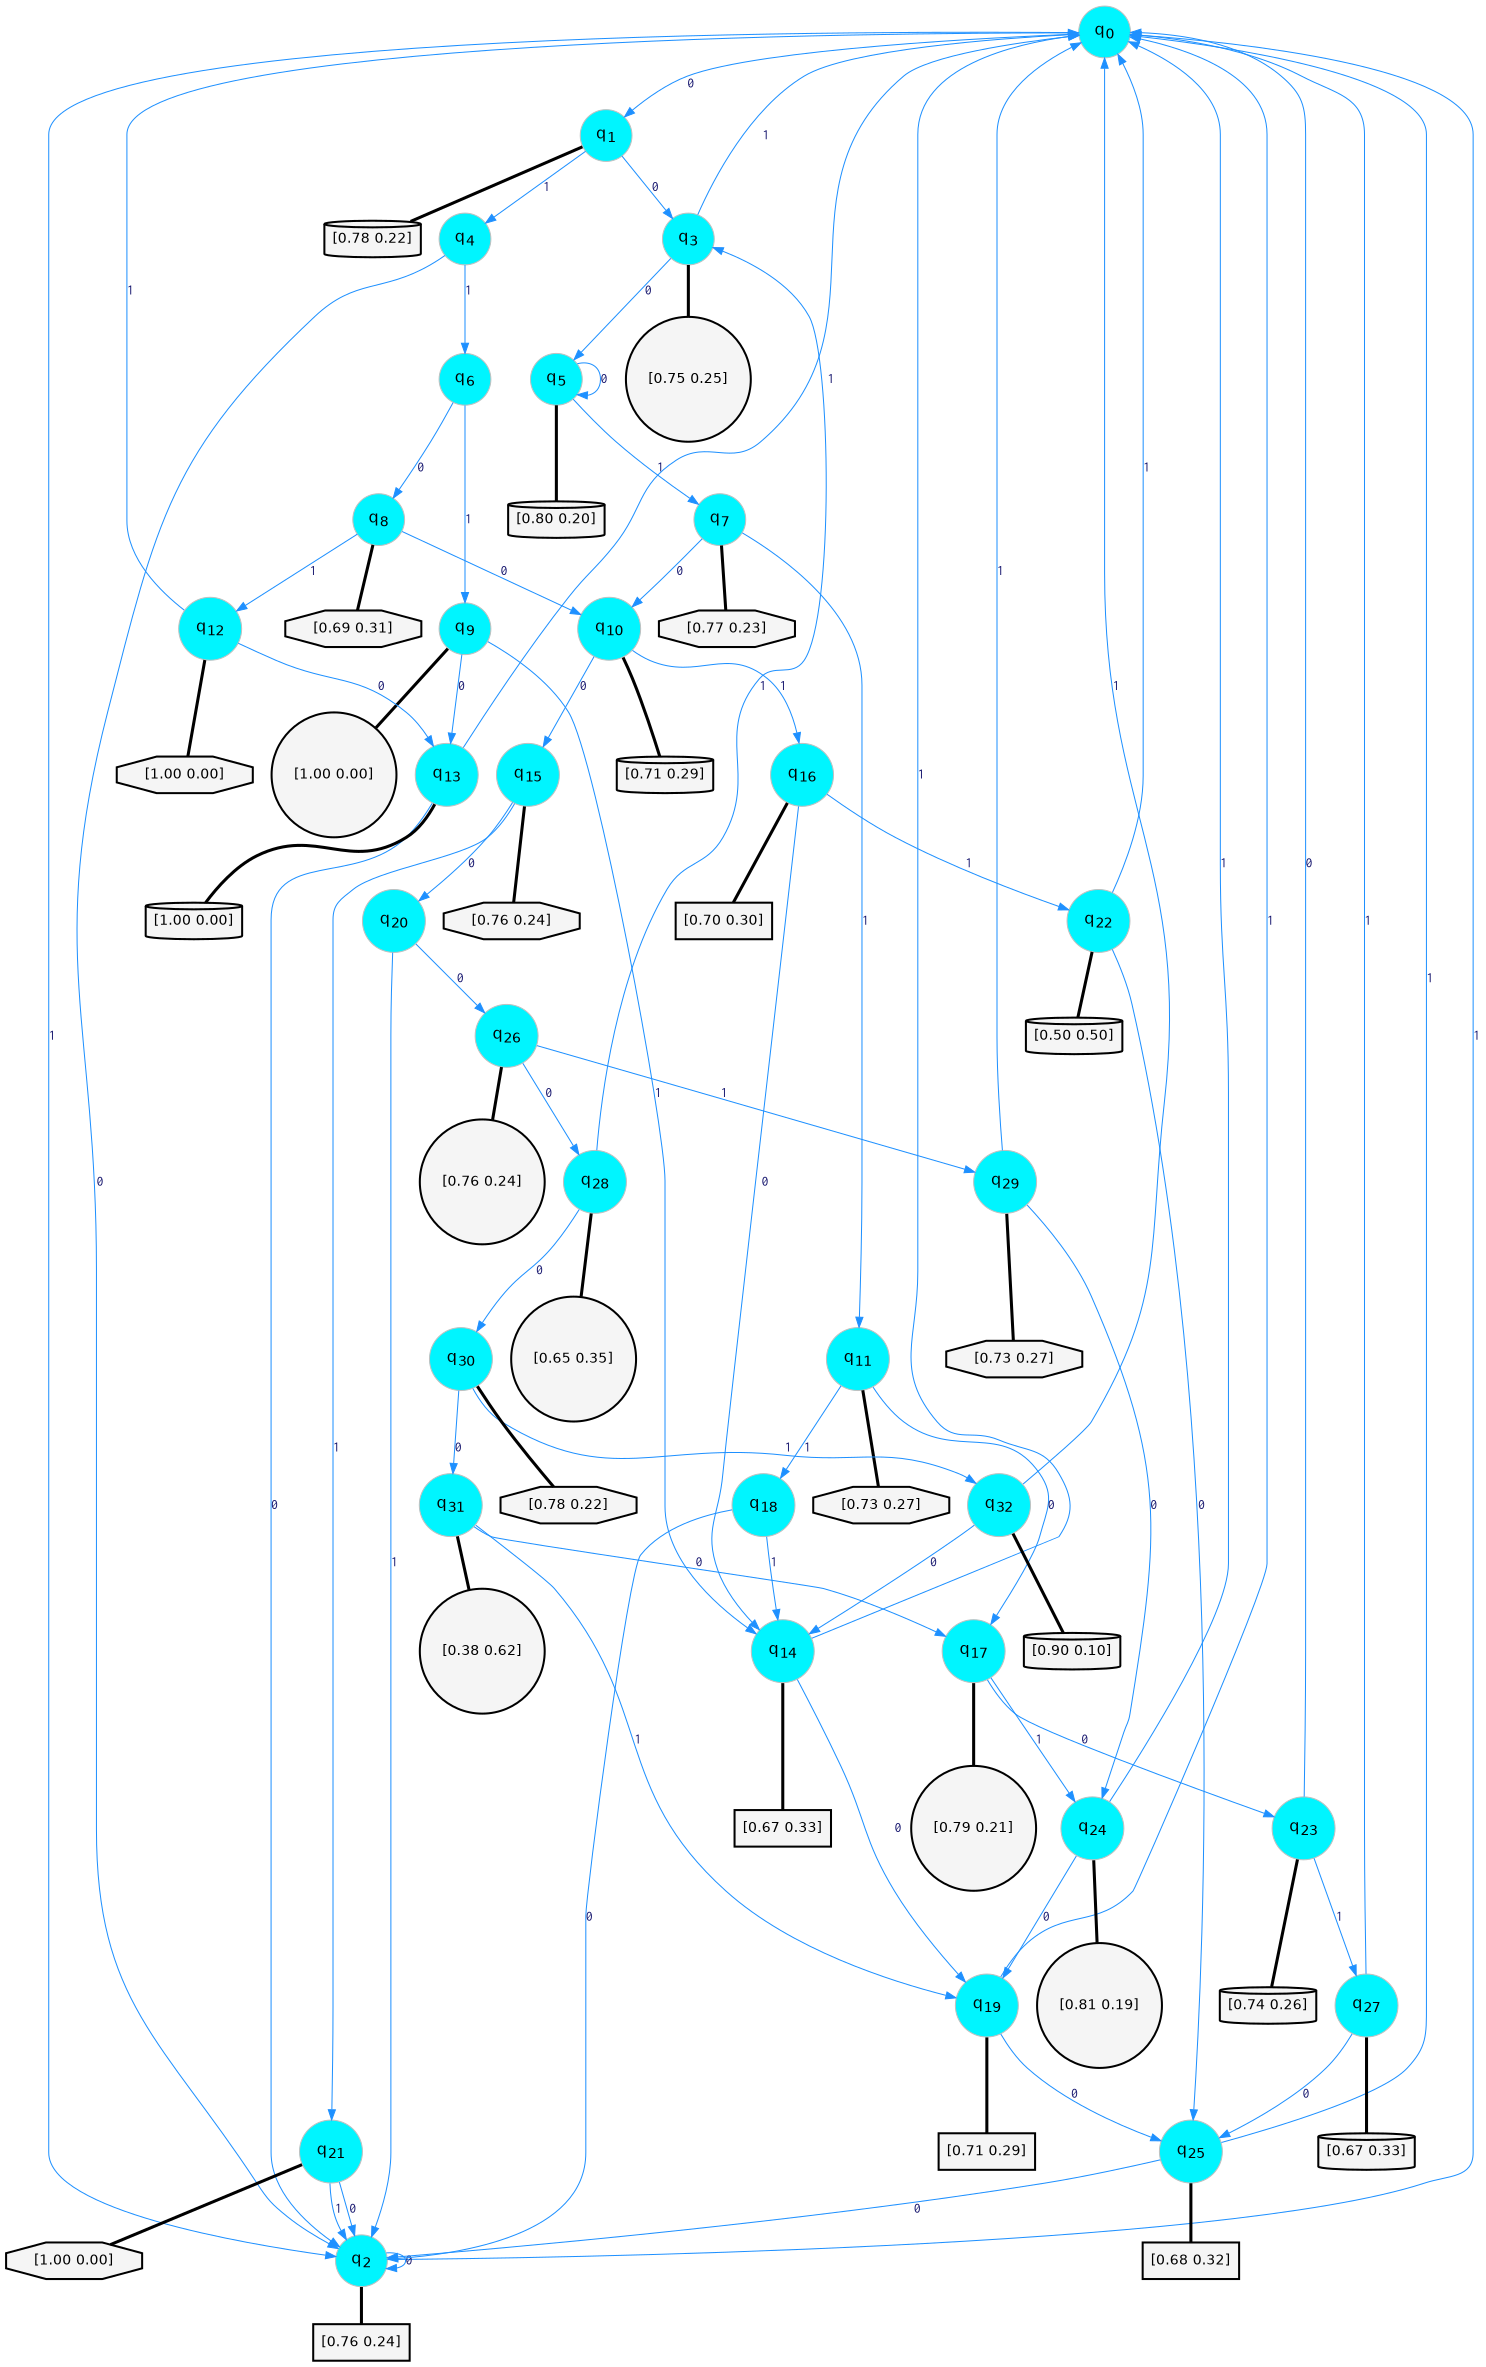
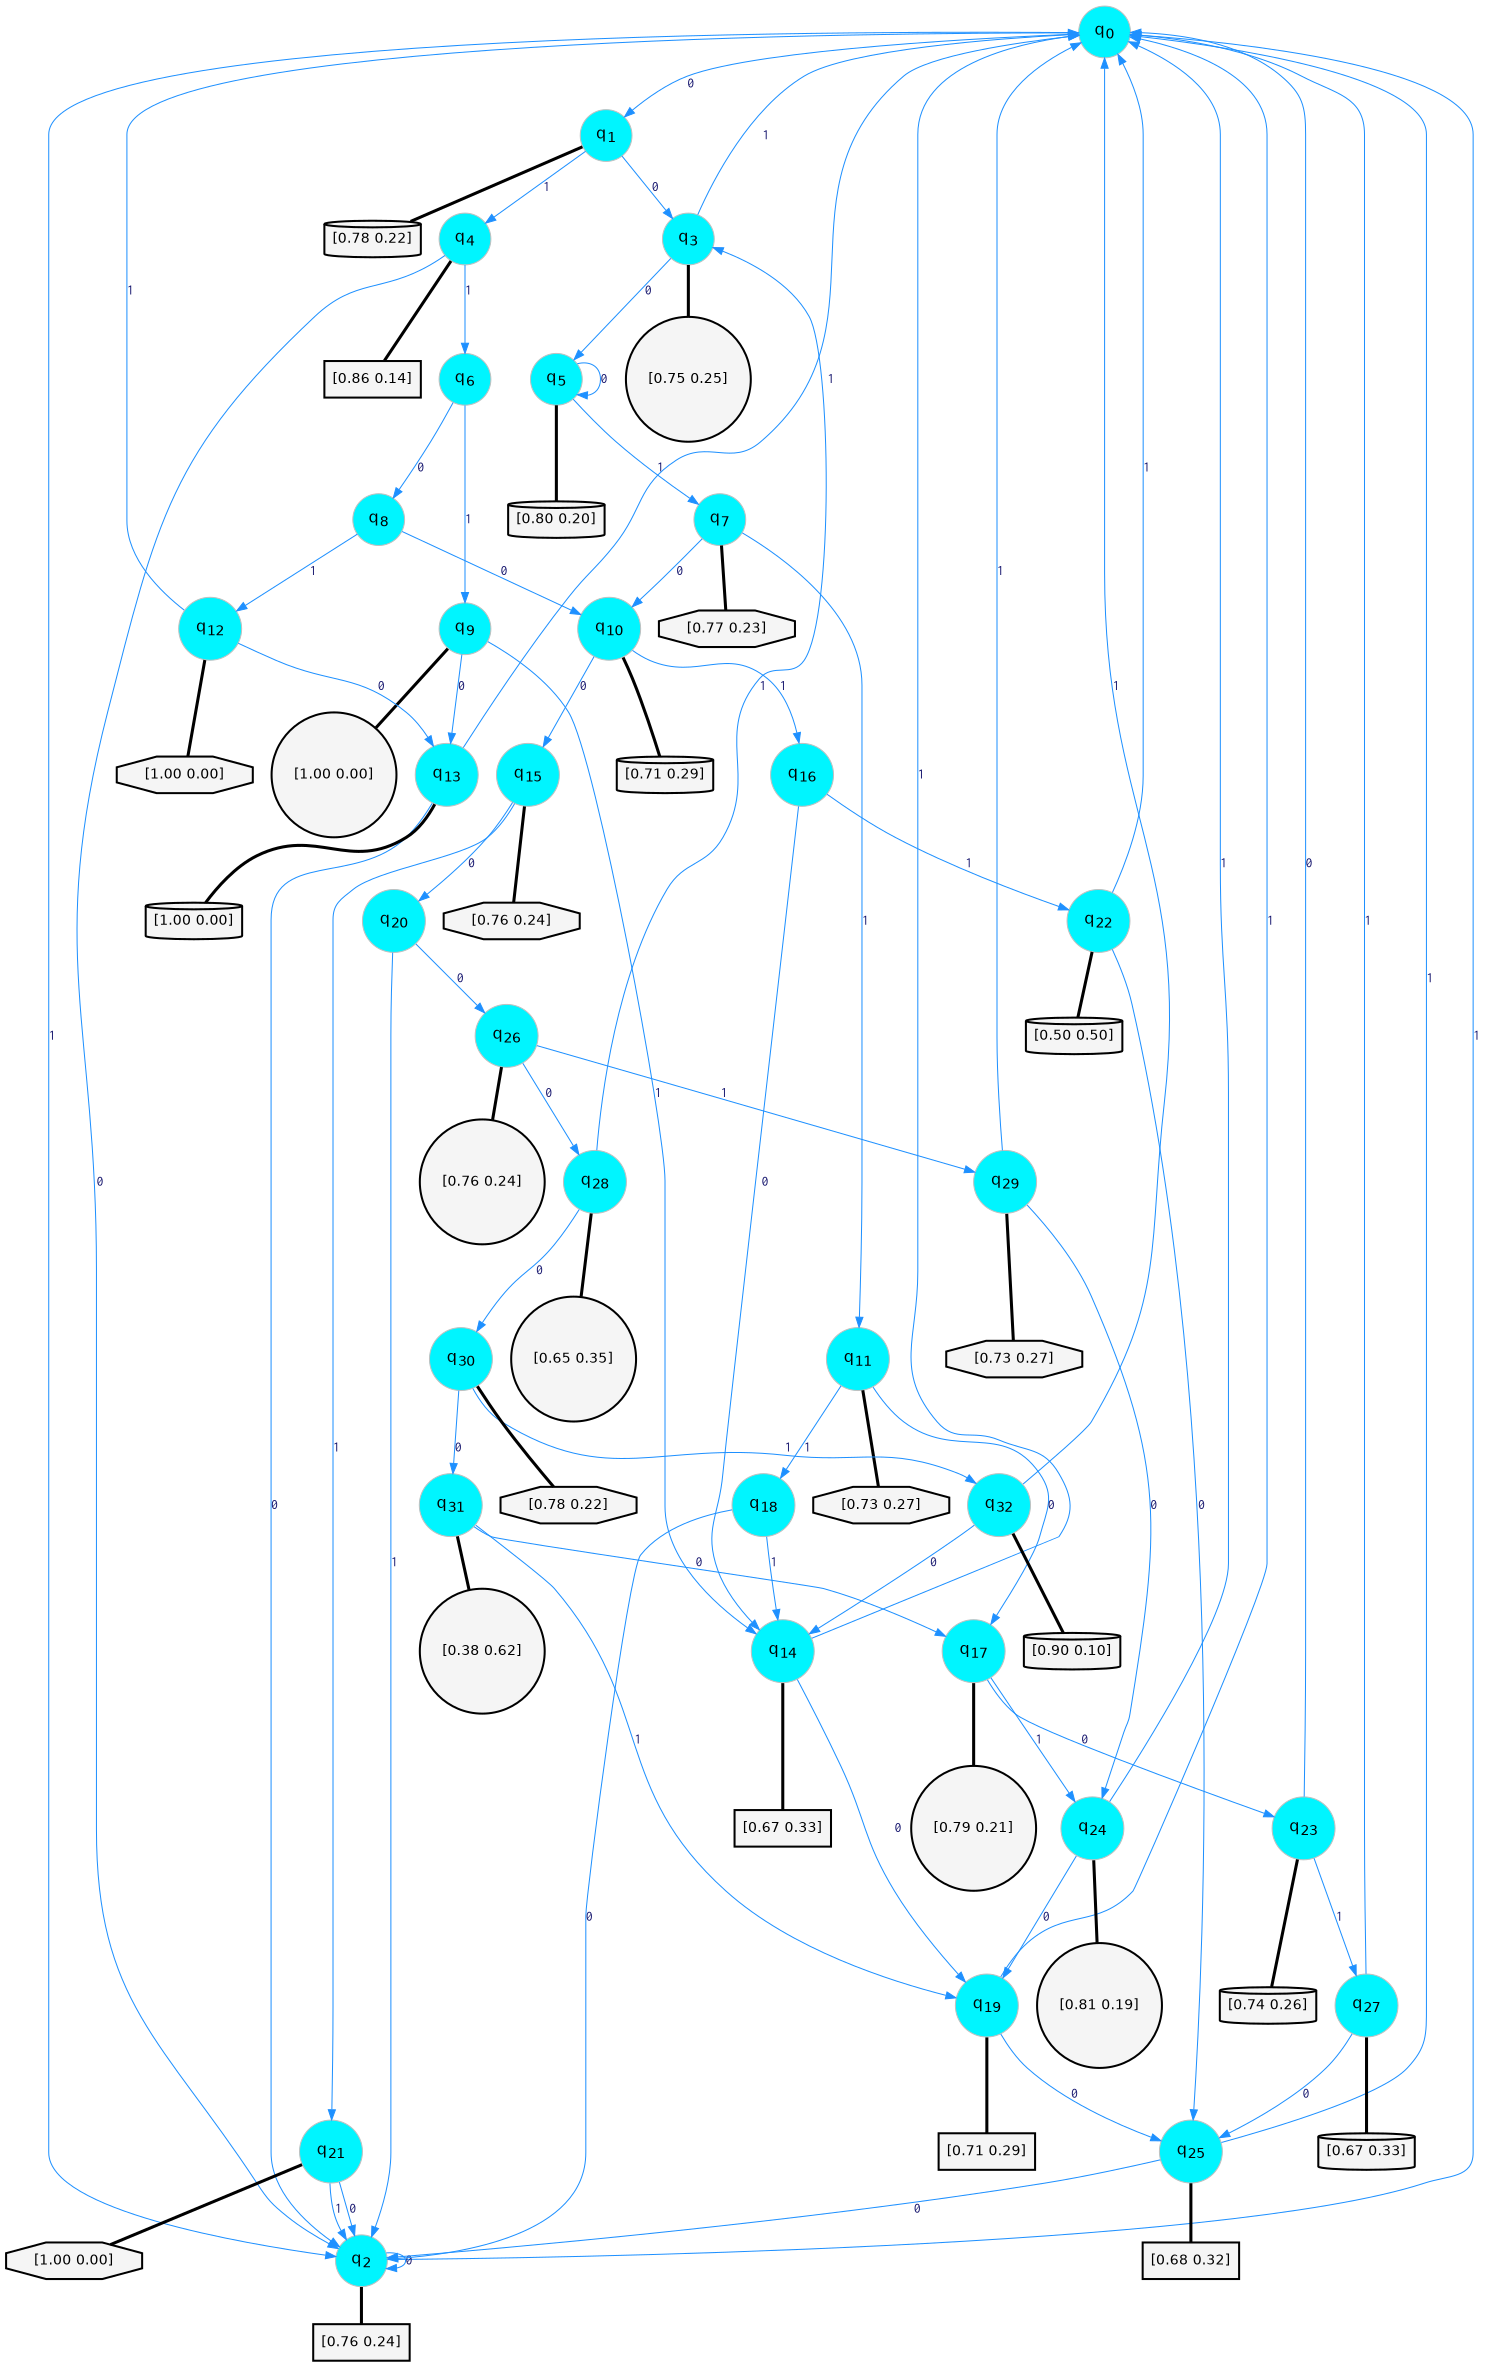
node "[0.86 0.14]": added
node "[0.69 0.31]": removed
node "[0.70 0.30]": removed
